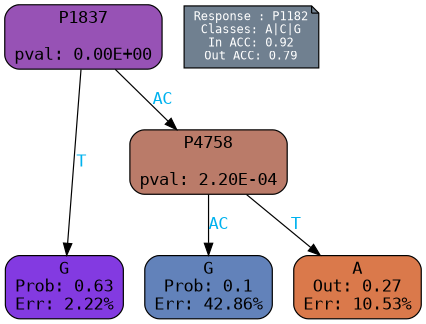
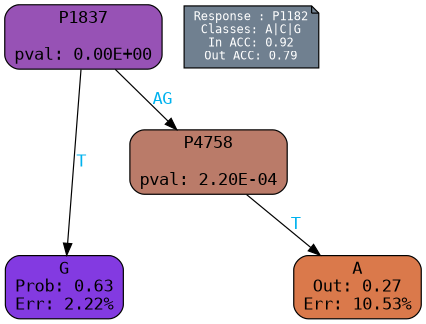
edge "P1837 pval: 0.00E+00" -> "P4758 pval: 2.20E-04": label "AC" -> "AG"
node "G Prob: 0.1 Err: 42.86%": removed
